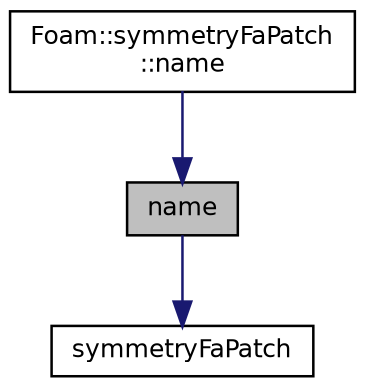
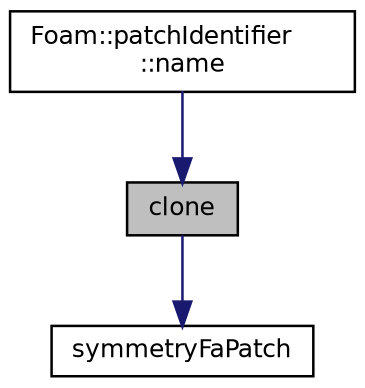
node "Foam::symmetryFaPatch ::name": label "Foam::symmetryFaPatch ::name" -> "Foam::patchIdentifier ::name"
node "name": label "name" -> "clone"
